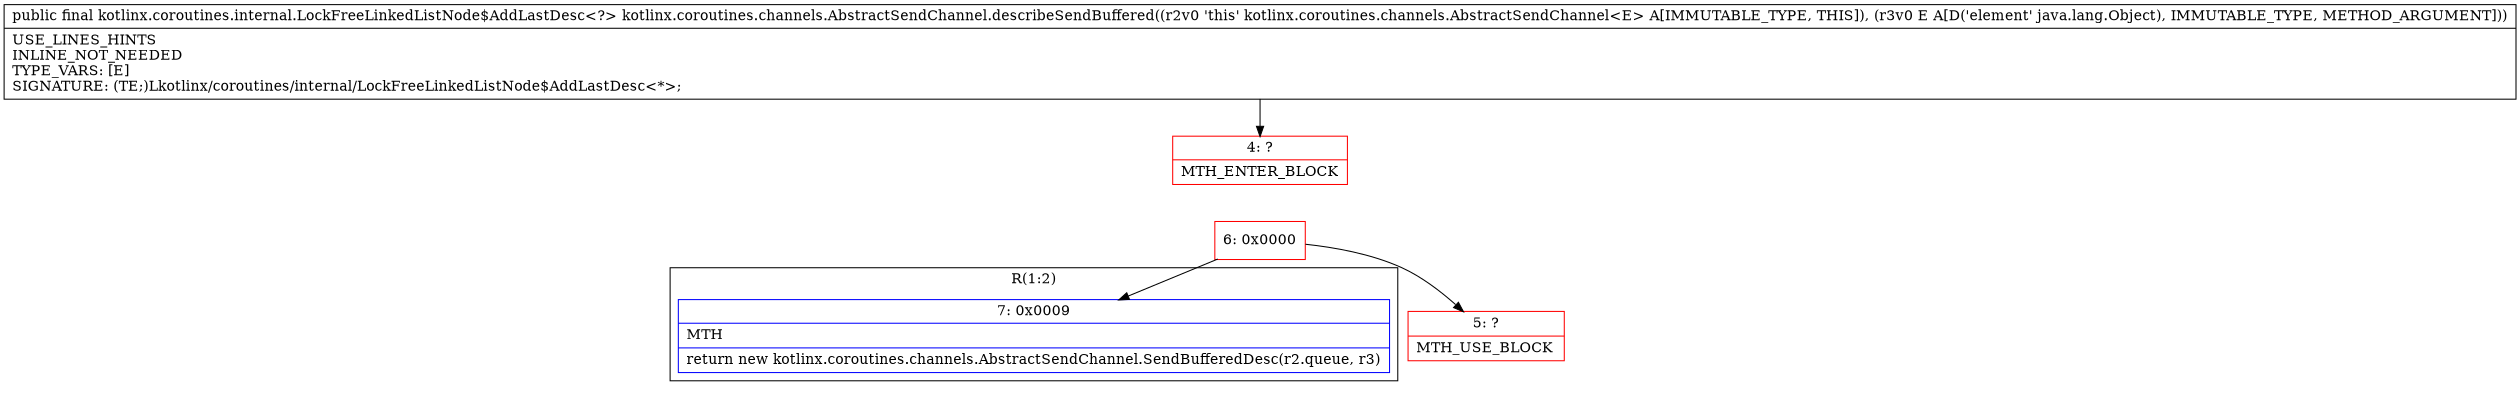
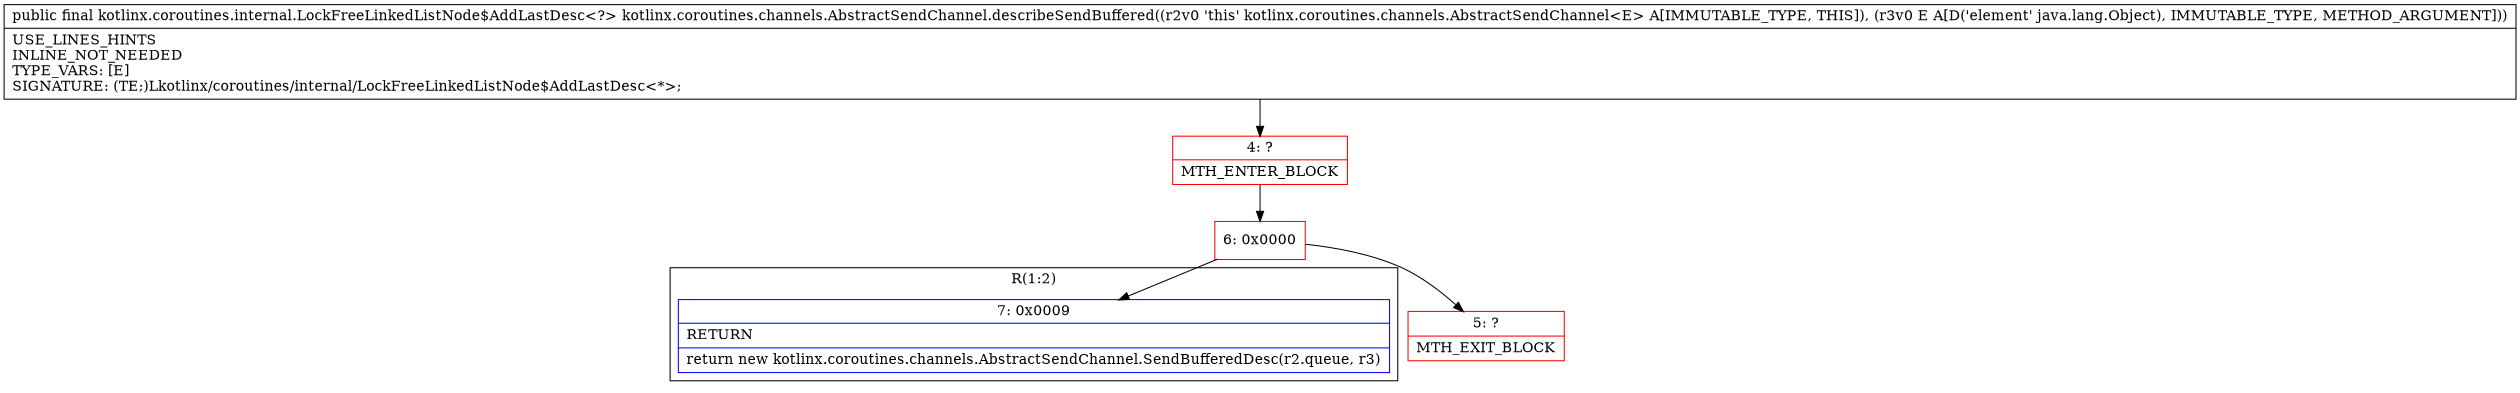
edge "4: ?" -> "6: 0x0000": added
node "7: 0x0009": text "MTH" -> "RETURN"
node "5: ?": text "MTH_USE_BLOCK" -> "MTH_EXIT_BLOCK"
